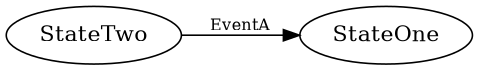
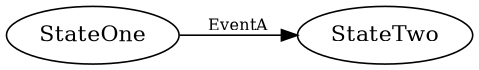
edge "StateTwo" -> "StateOne": reversed
